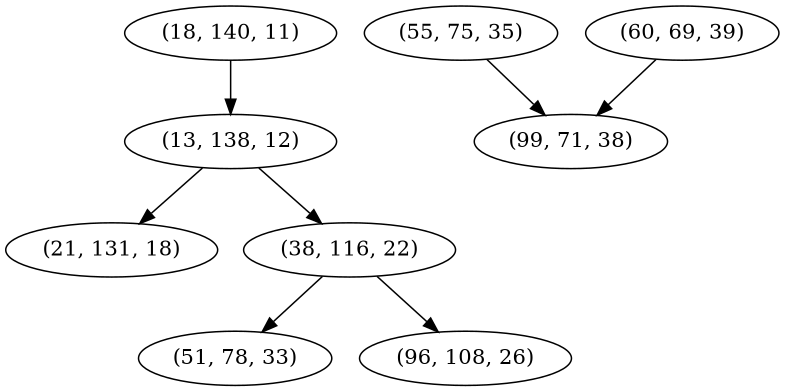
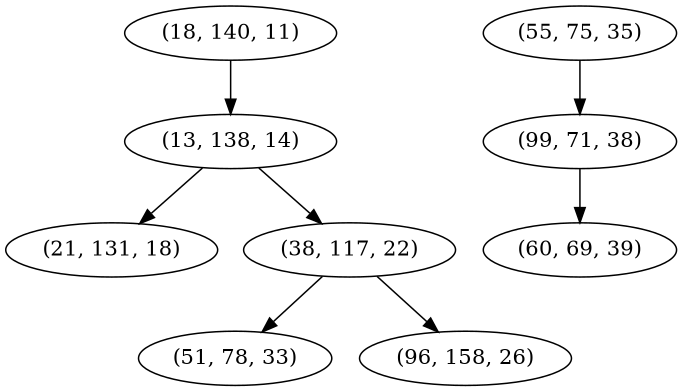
edge "(60, 69, 39)" -> "(99, 71, 38)": reversed
node "(13, 138, 12)": label "(13, 138, 12)" -> "(13, 138, 14)"
node "(38, 116, 22)": label "(38, 116, 22)" -> "(38, 117, 22)"
node "(96, 108, 26)": label "(96, 108, 26)" -> "(96, 158, 26)"
